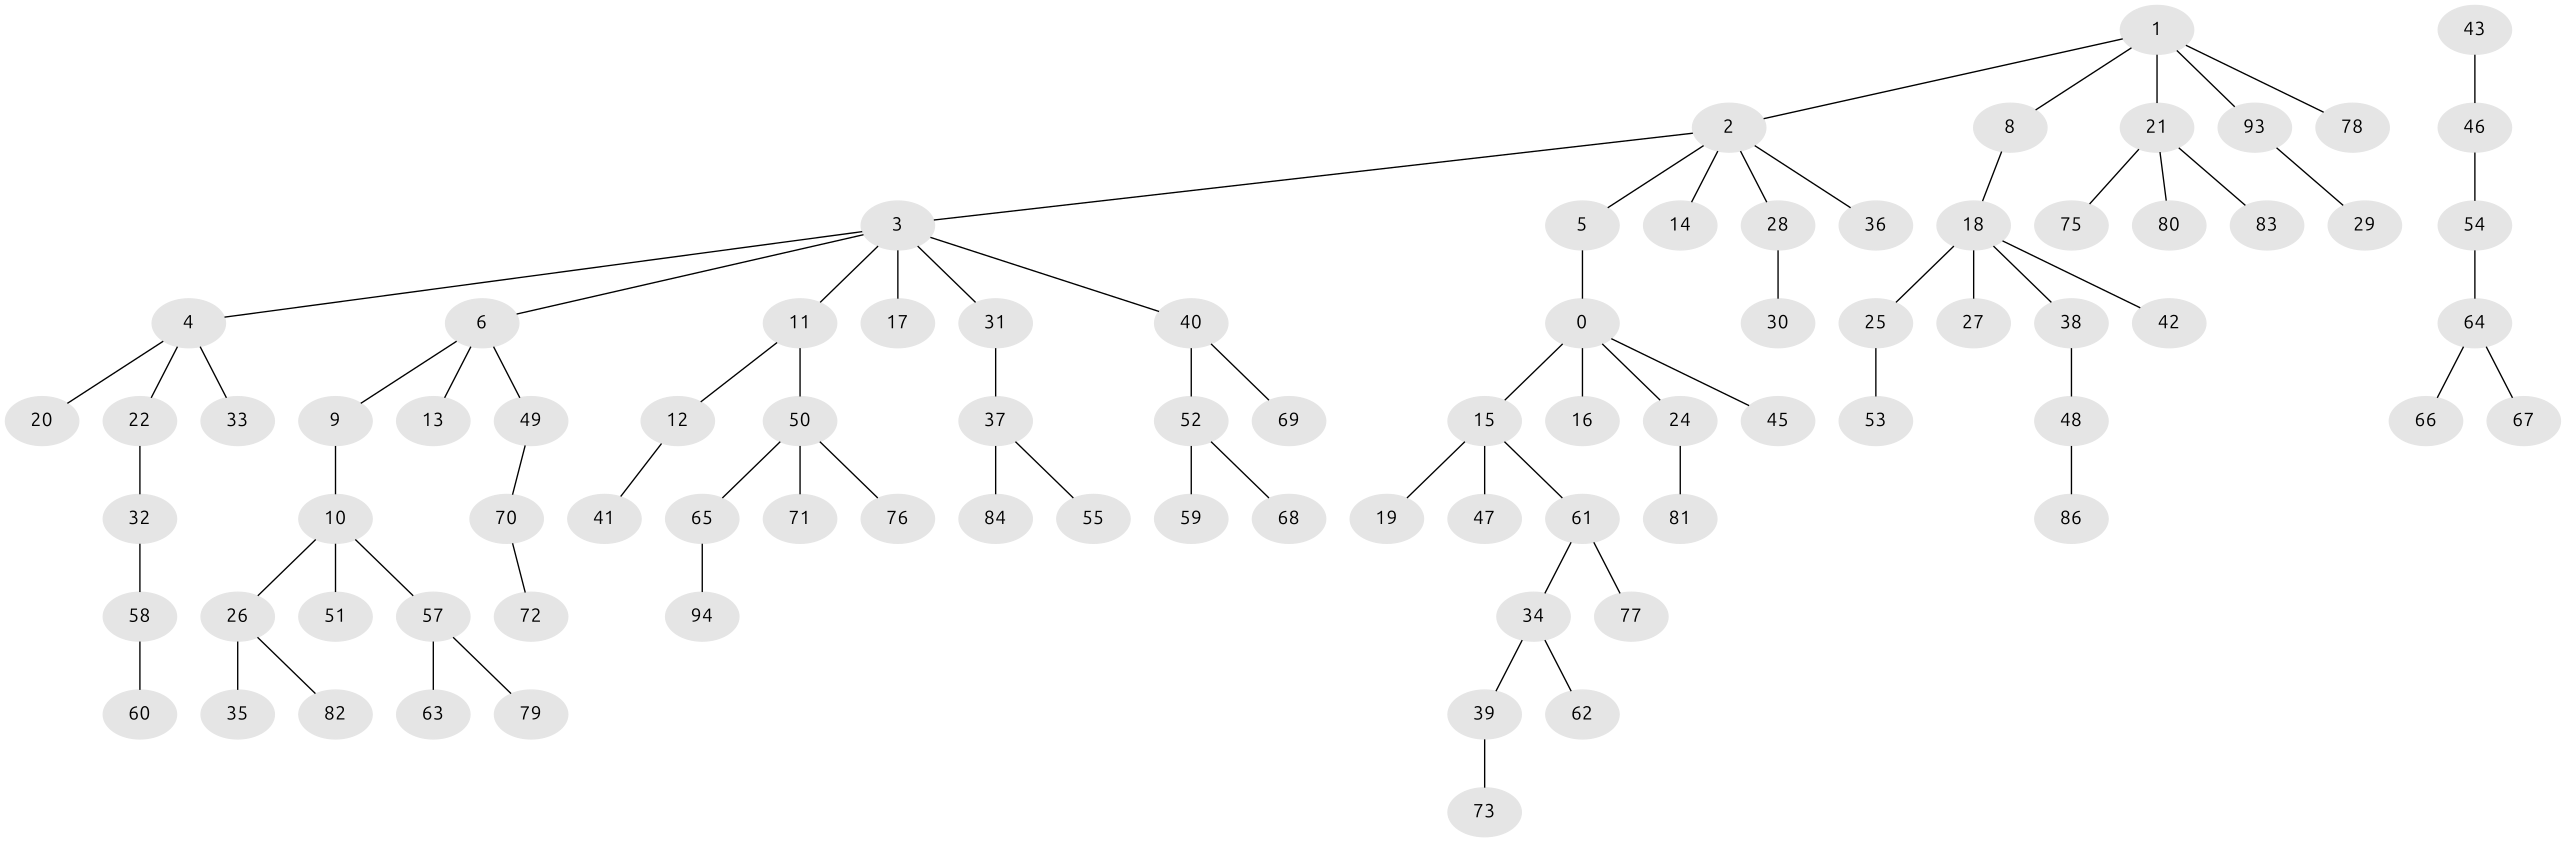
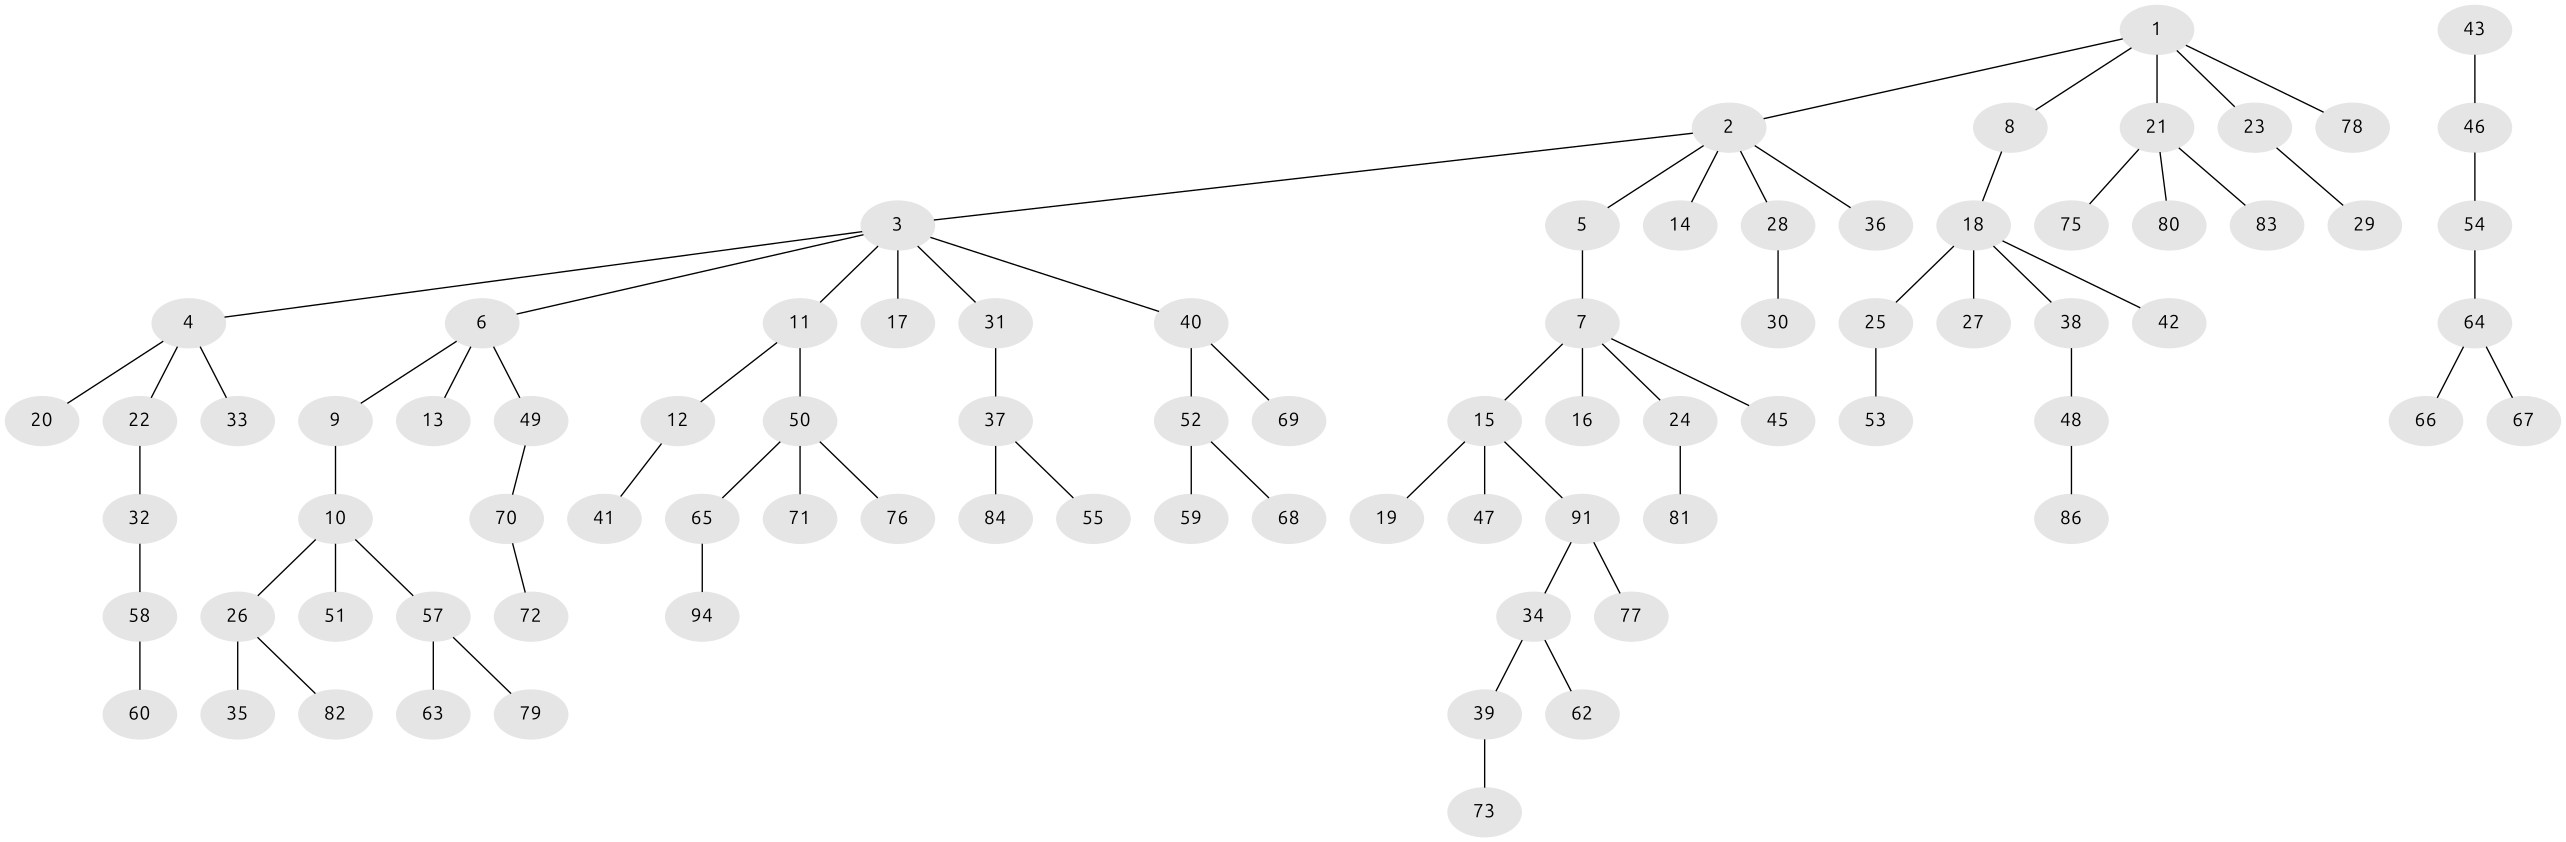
node "93": label "93" -> "23"
node "0": label "0" -> "7"
node "61": label "61" -> "91"
